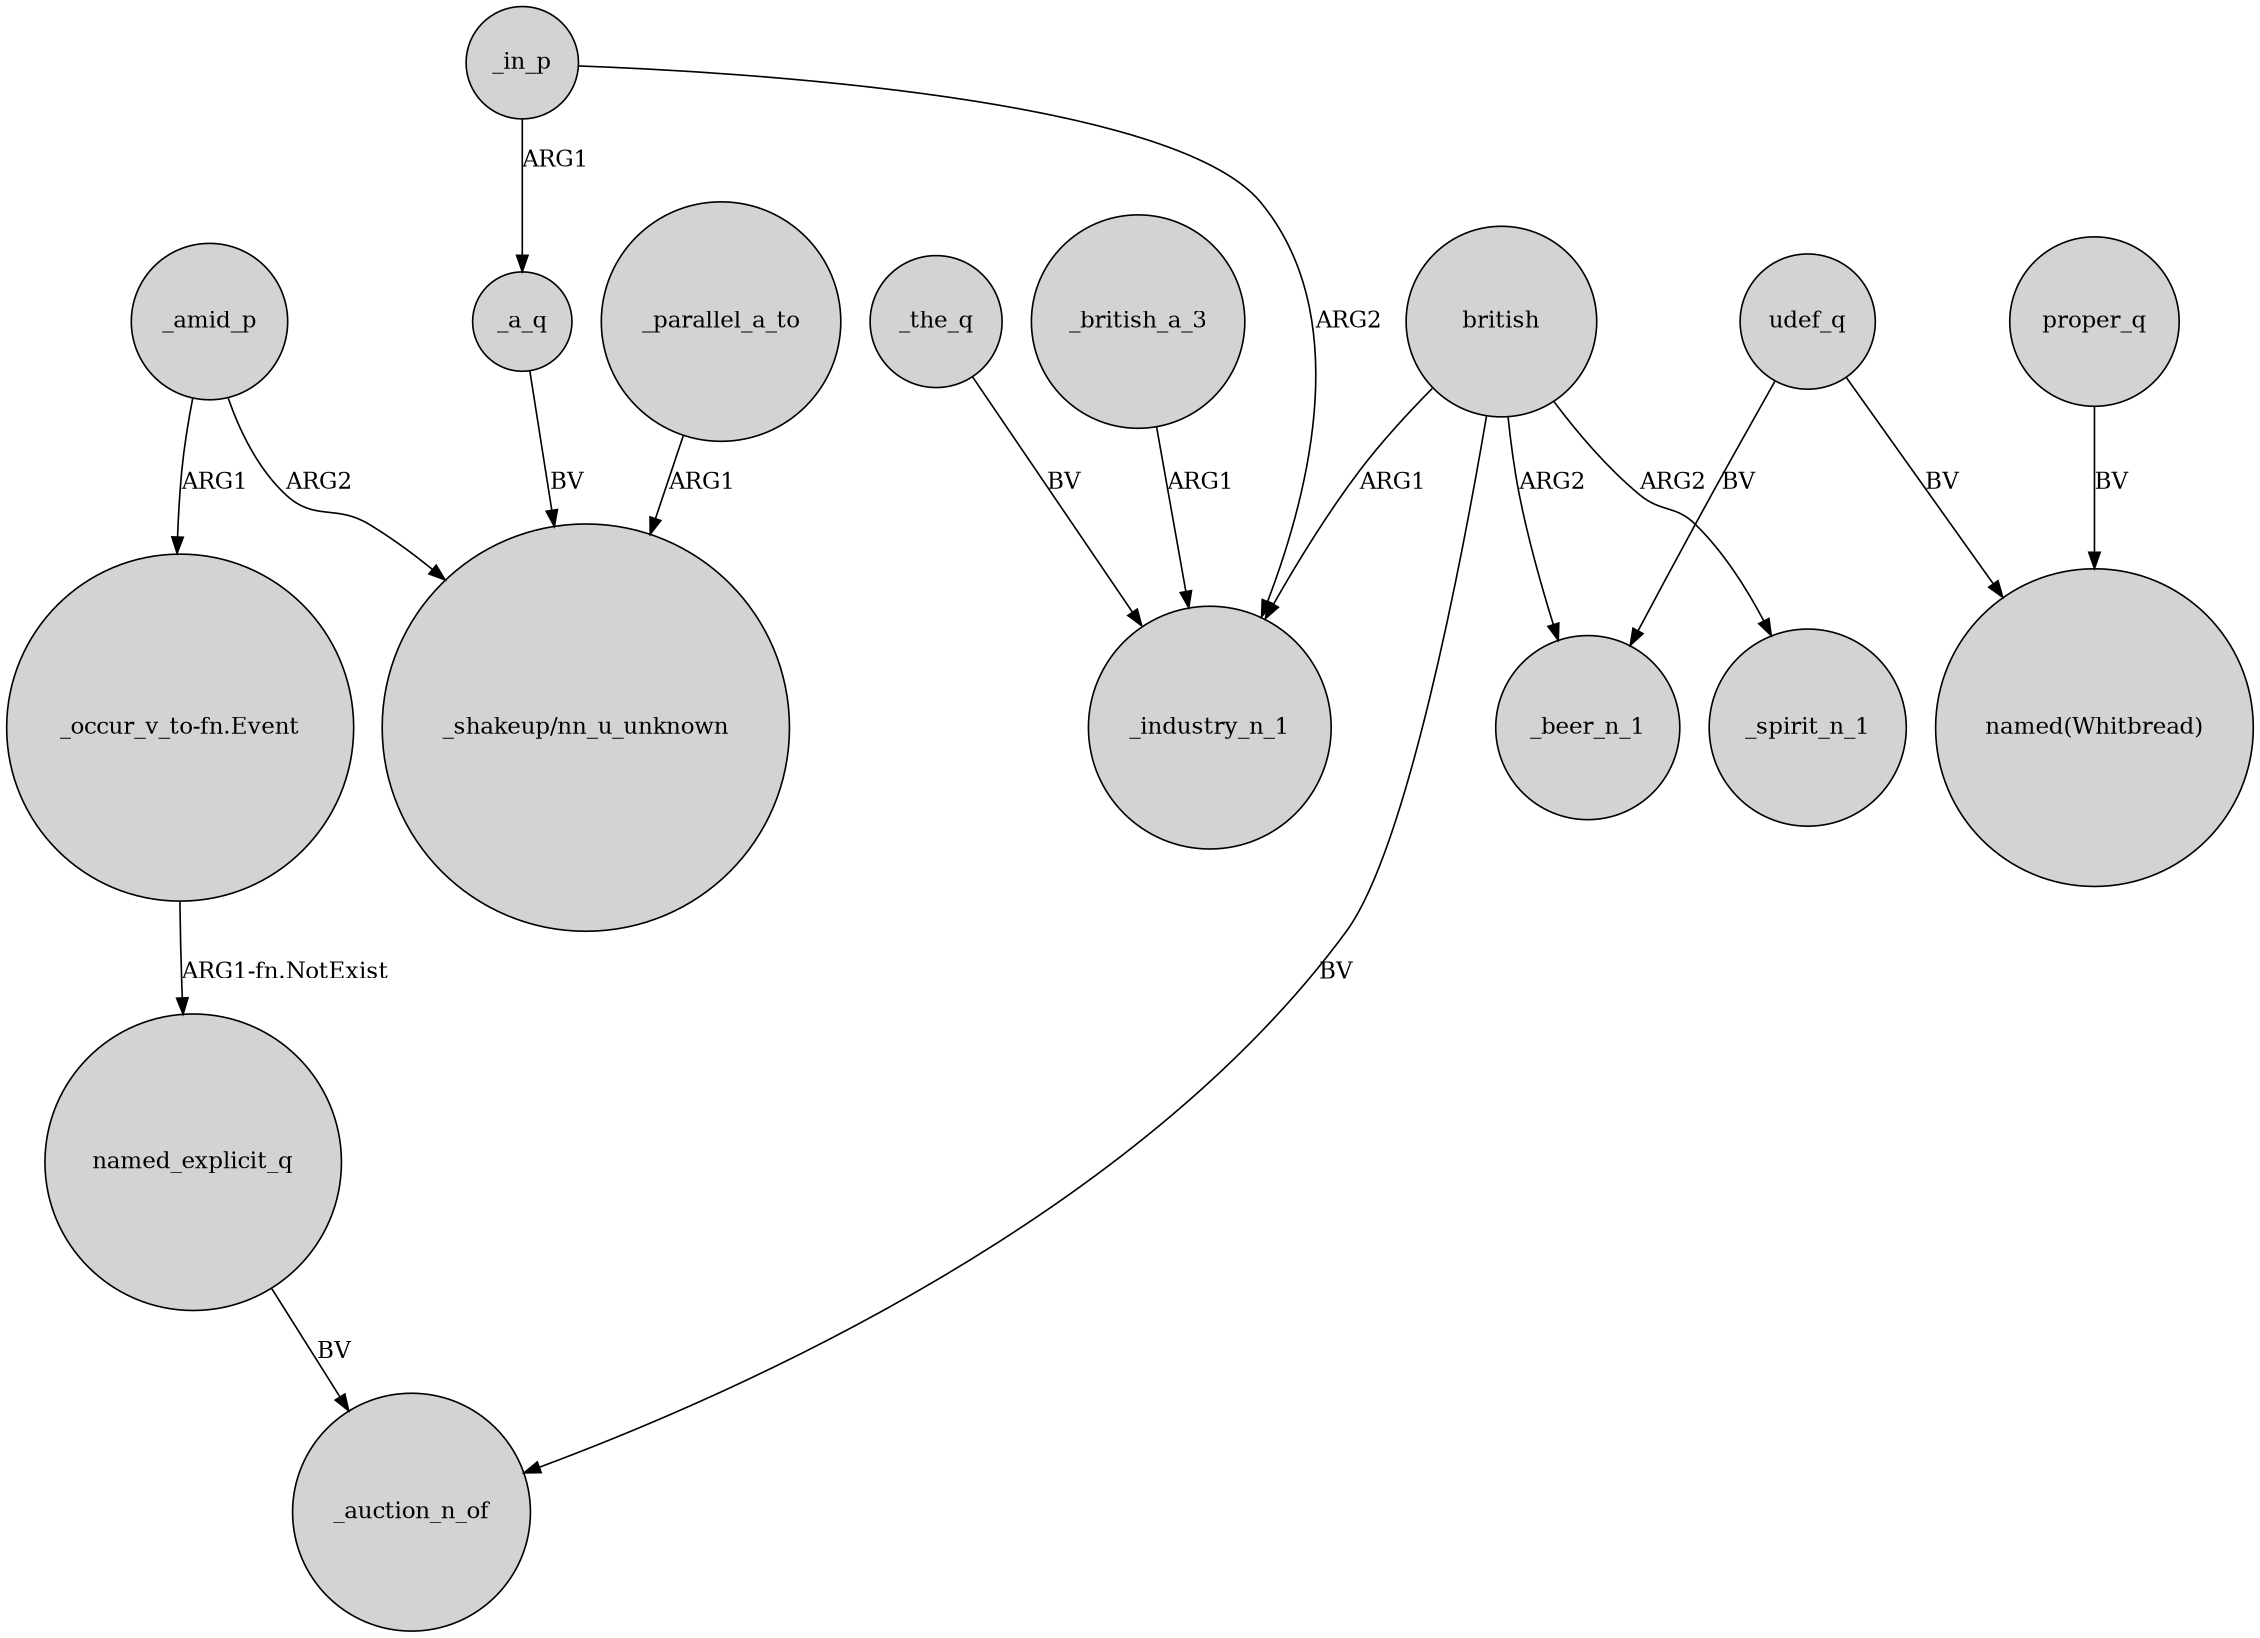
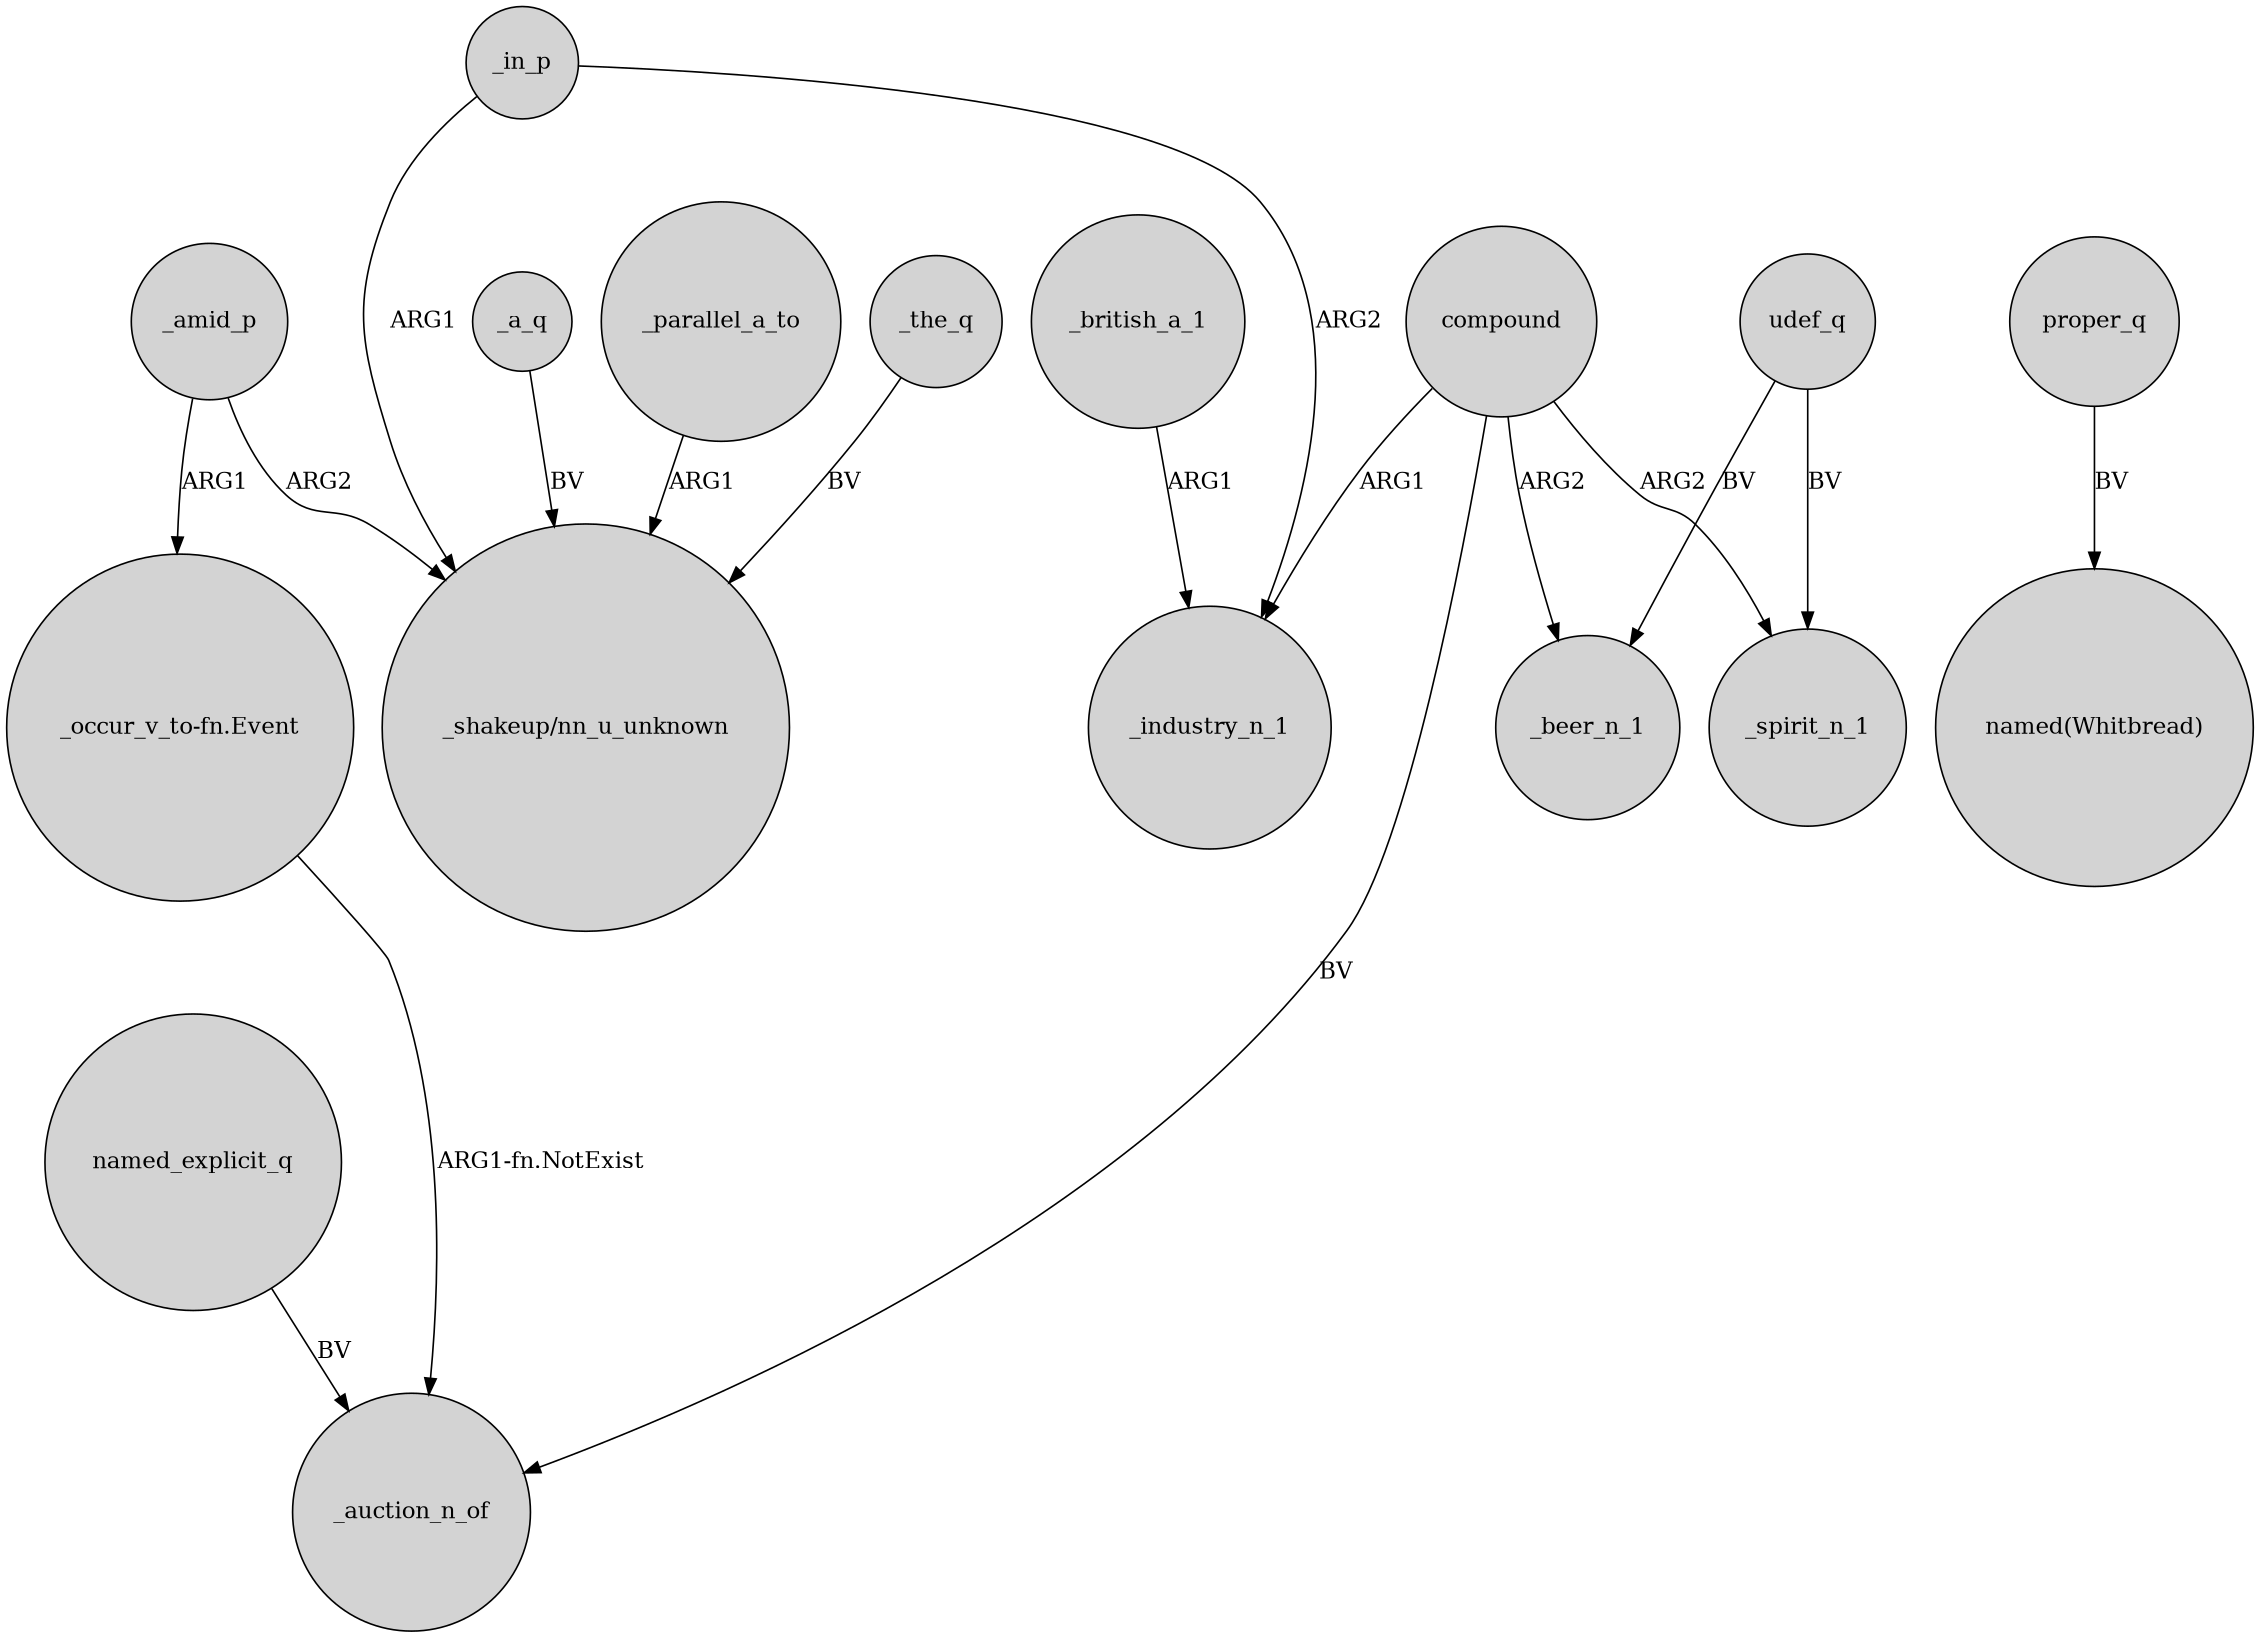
edge "_in_p" -> "_a_q": now "_in_p" -> "_shakeup/nn_u_unknown"
node "_british_a_3": label "_british_a_3" -> "_british_a_1"
node "british": label "british" -> "compound"
edge "udef_q" -> "named(Whitbread)": now "udef_q" -> "_spirit_n_1"
edge "_the_q" -> "_industry_n_1": now "_the_q" -> "_shakeup/nn_u_unknown"
edge "_occur_v_to-fn.Event" -> "named_explicit_q": now "_occur_v_to-fn.Event" -> "_auction_n_of"
